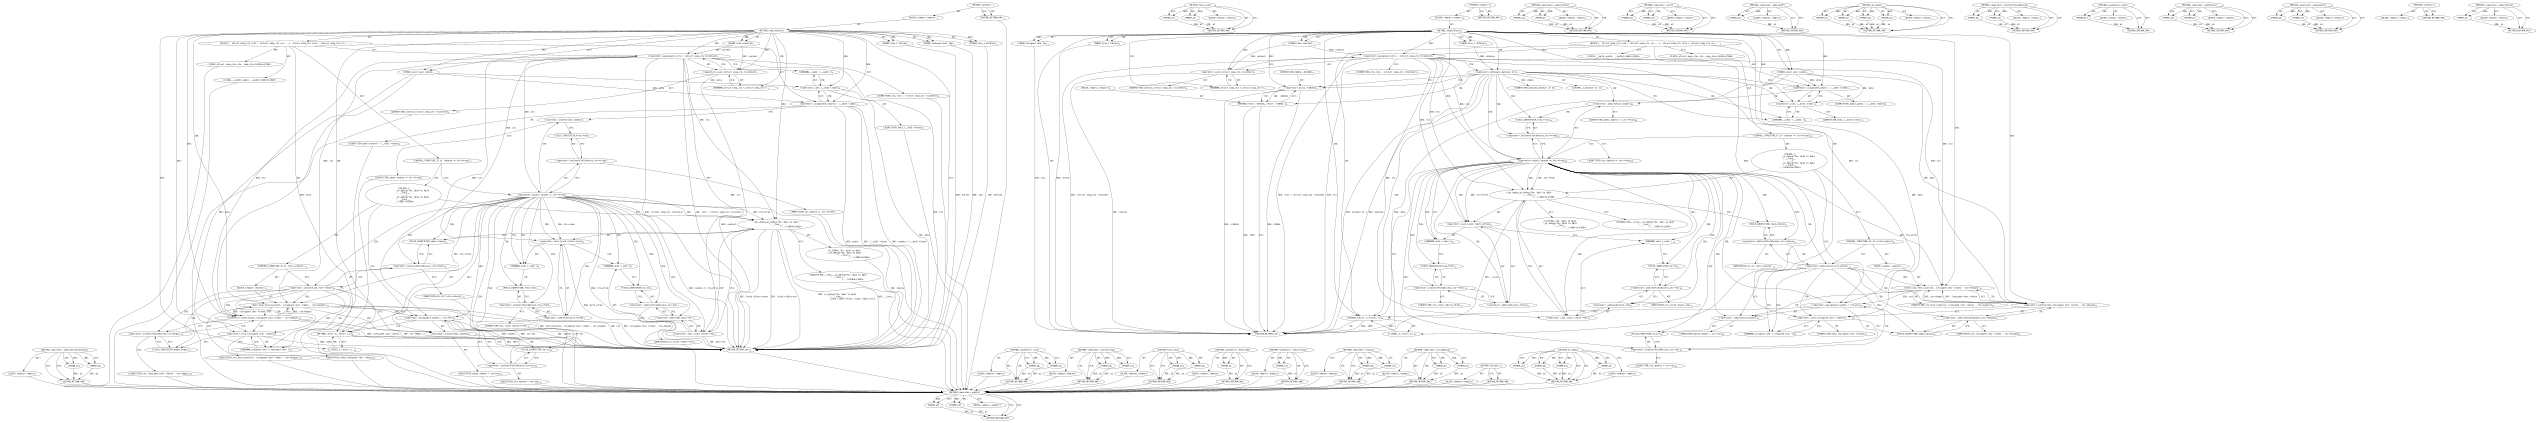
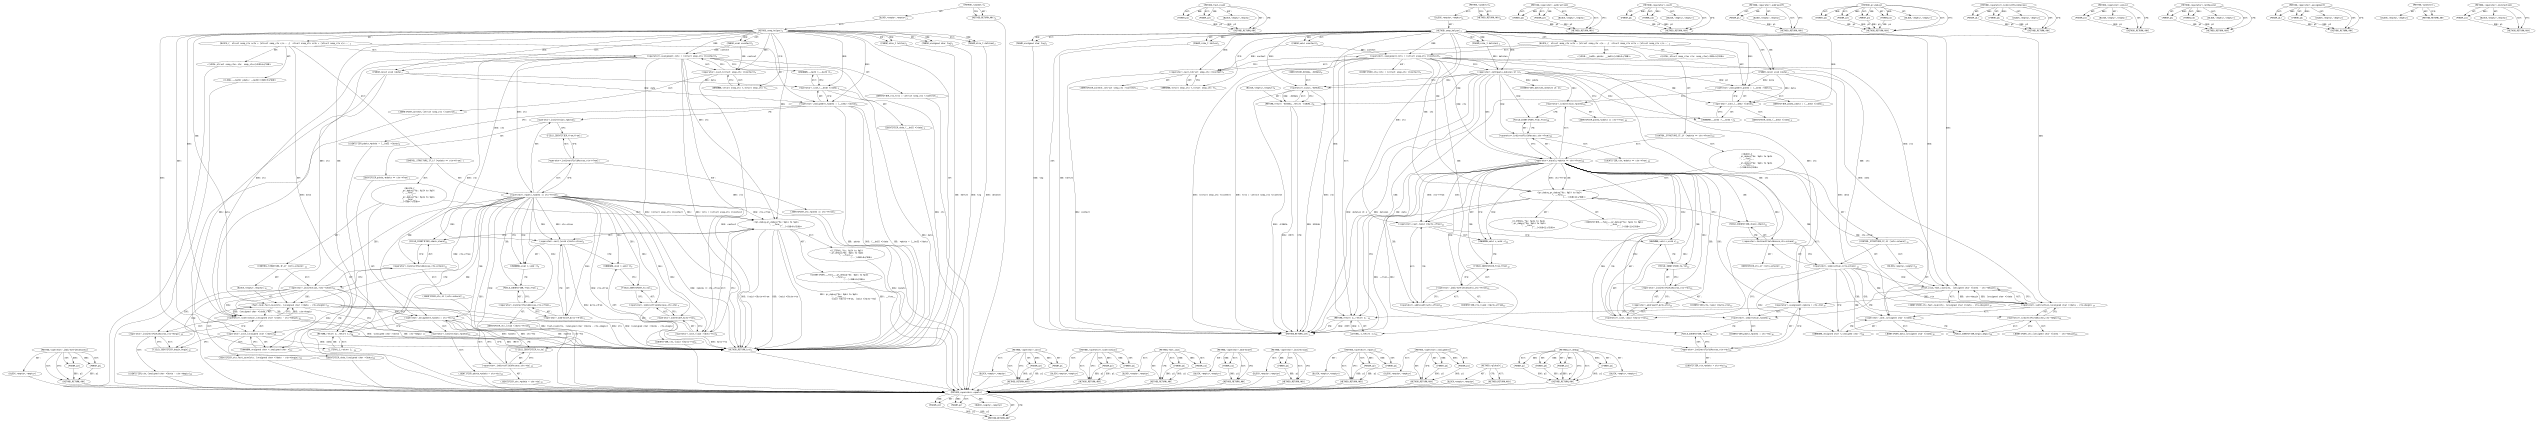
edge "(<operator>.notEquals,datalen != 4)" -> "(<operator>.assignment,pdata = (__be32 *)data)": label "CDG: " -> "DDG: p2"
node "(LITERAL,4,datalen != 4)": removed
